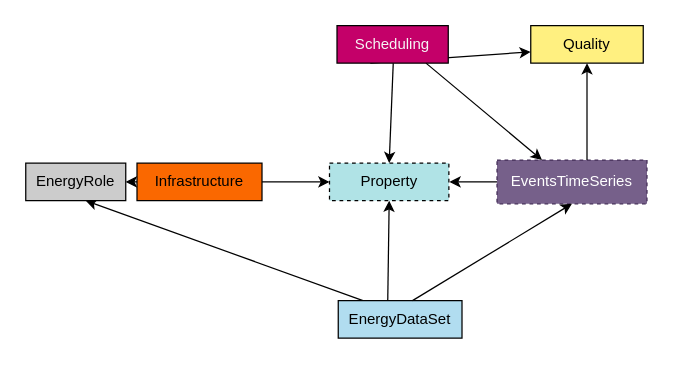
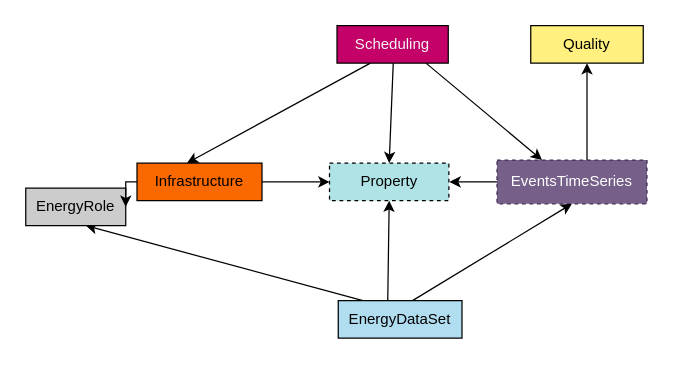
edge "Scheduling" -> "Quality": now "Scheduling" -> "Infrastructure"
node "EnergyRole": moved (76, 182) -> (76, 207)
